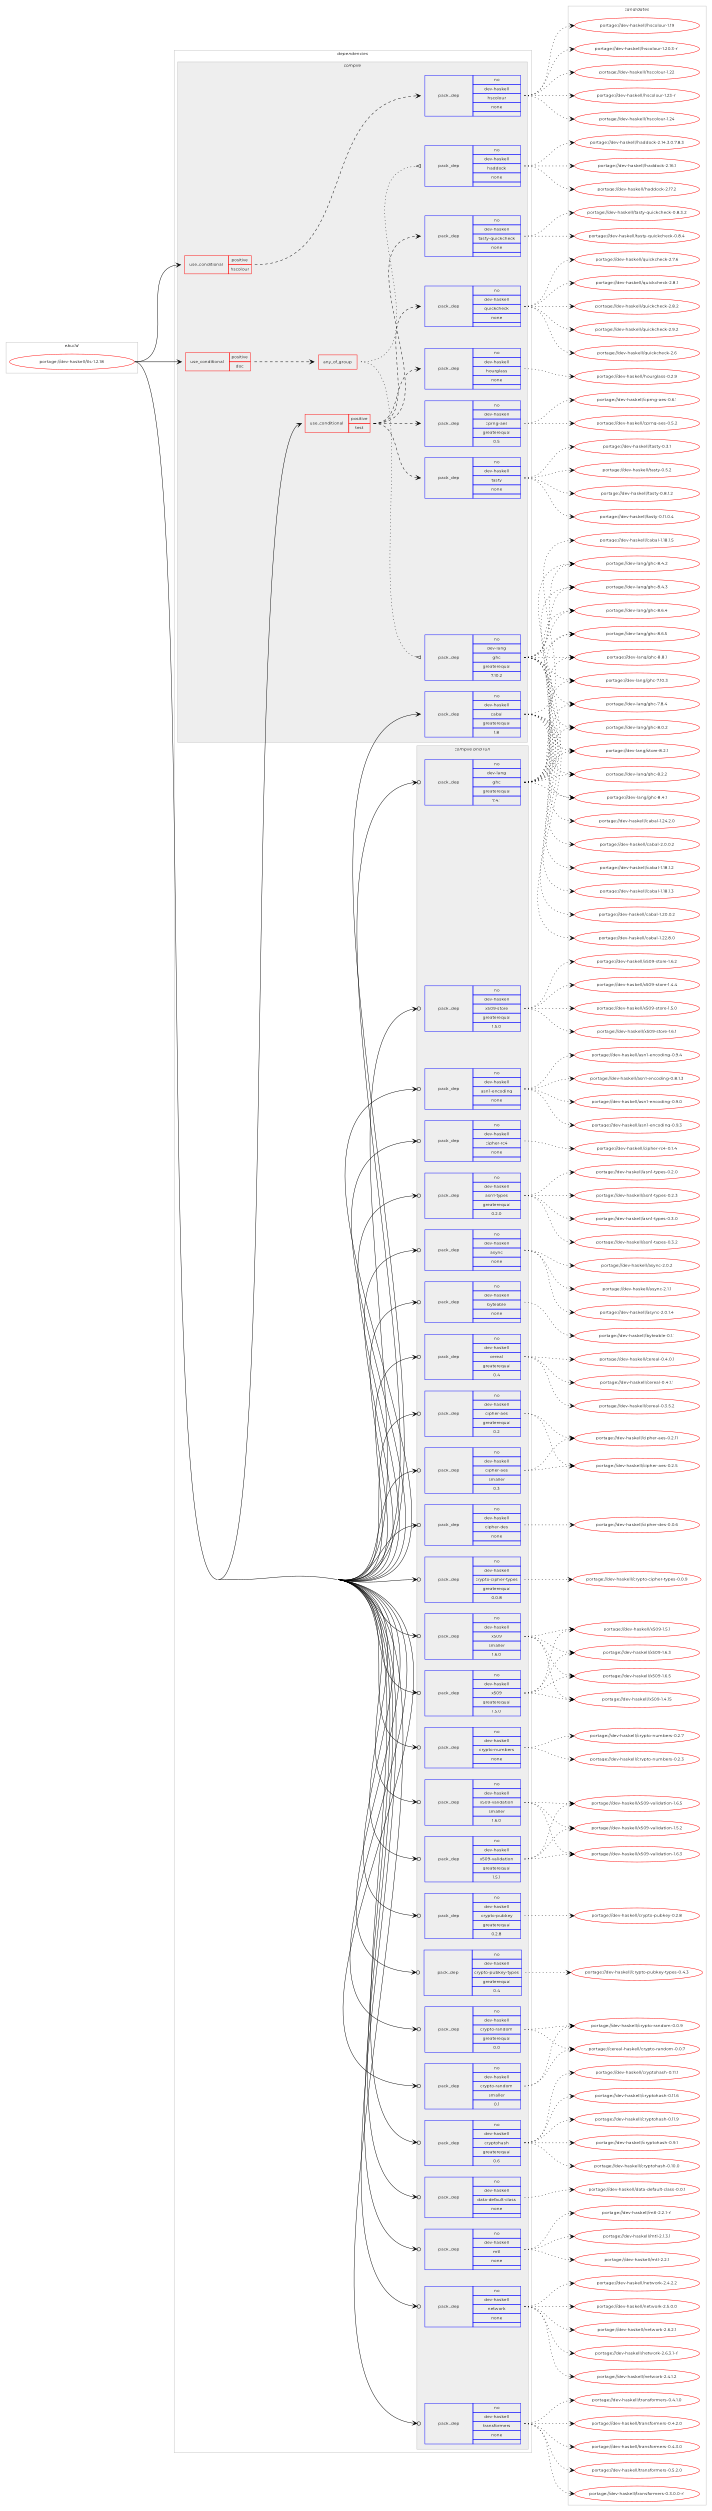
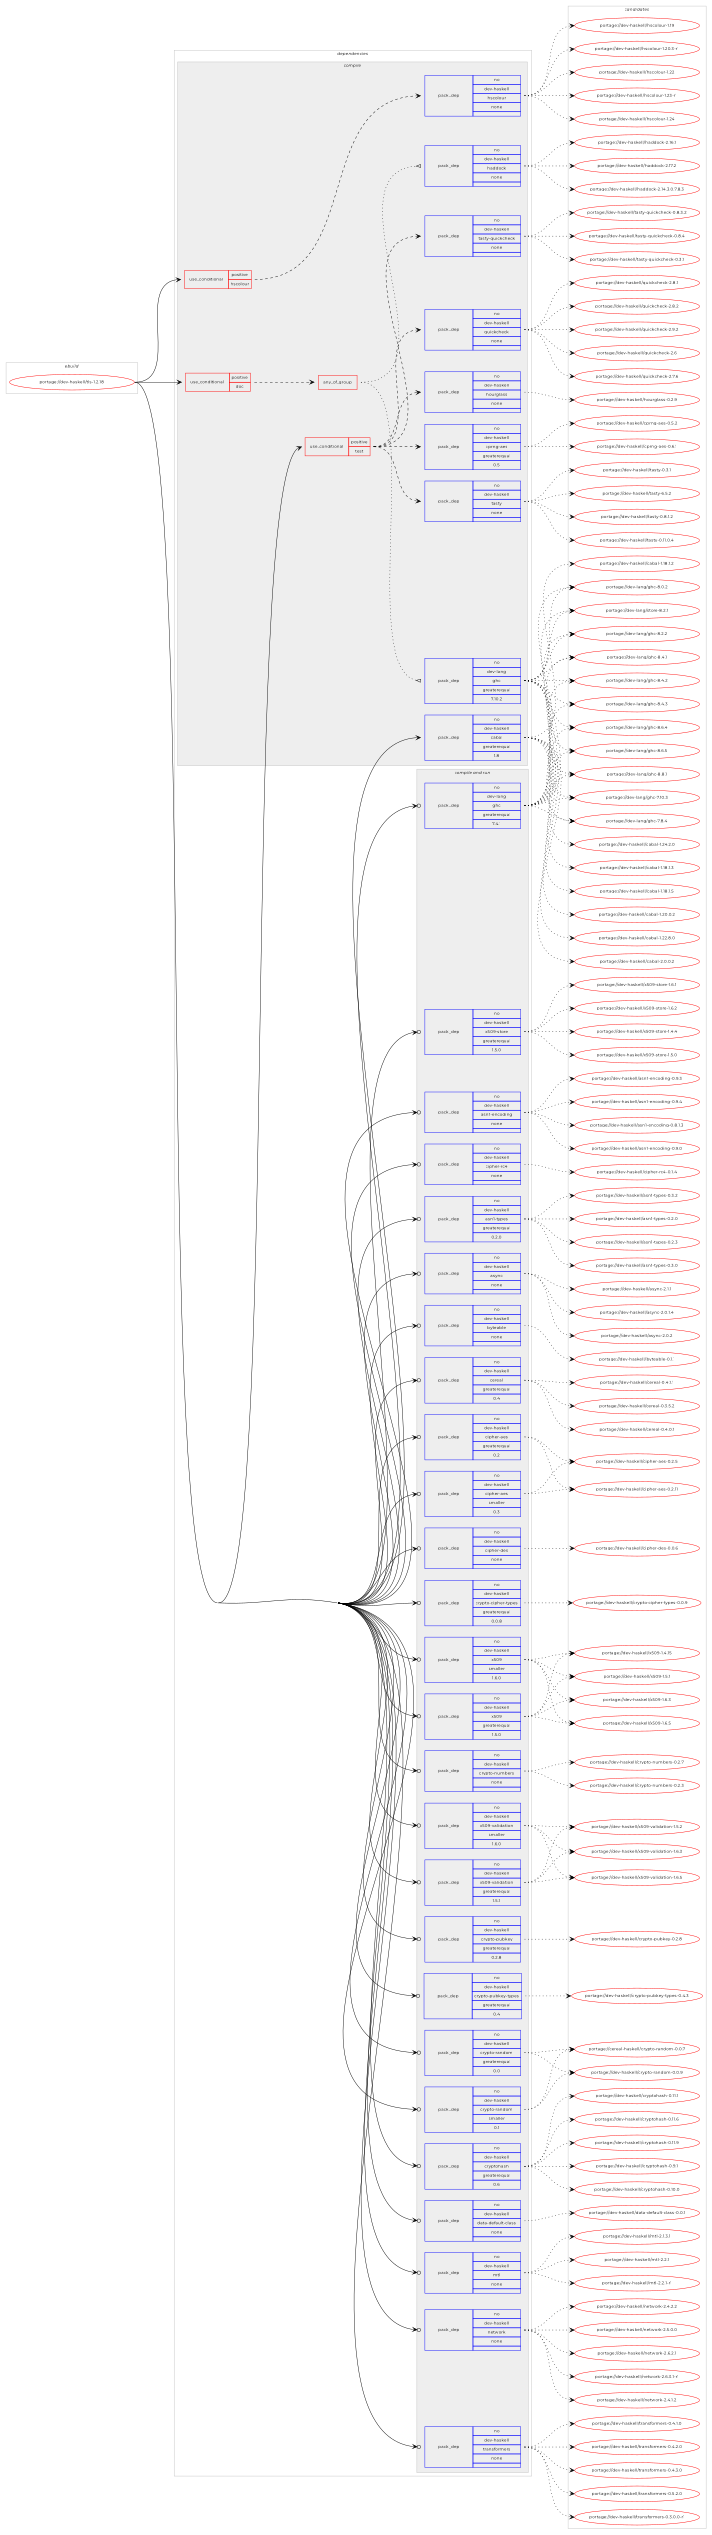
node "portage://dev-haskell/tasty-quickcheck-0.3.1": added
node "portage://dev-haskell/tasty-0.5.2": label "portage://dev-haskell/tasty-0.5.2" -> "portage://dev-haskell/tasty-6.5.2"
